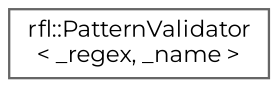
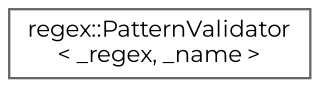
node "rfl::PatternValidator < _regex, _name >": label "rfl::PatternValidator < _regex, _name >" -> "regex::PatternValidator < _regex, _name >"
